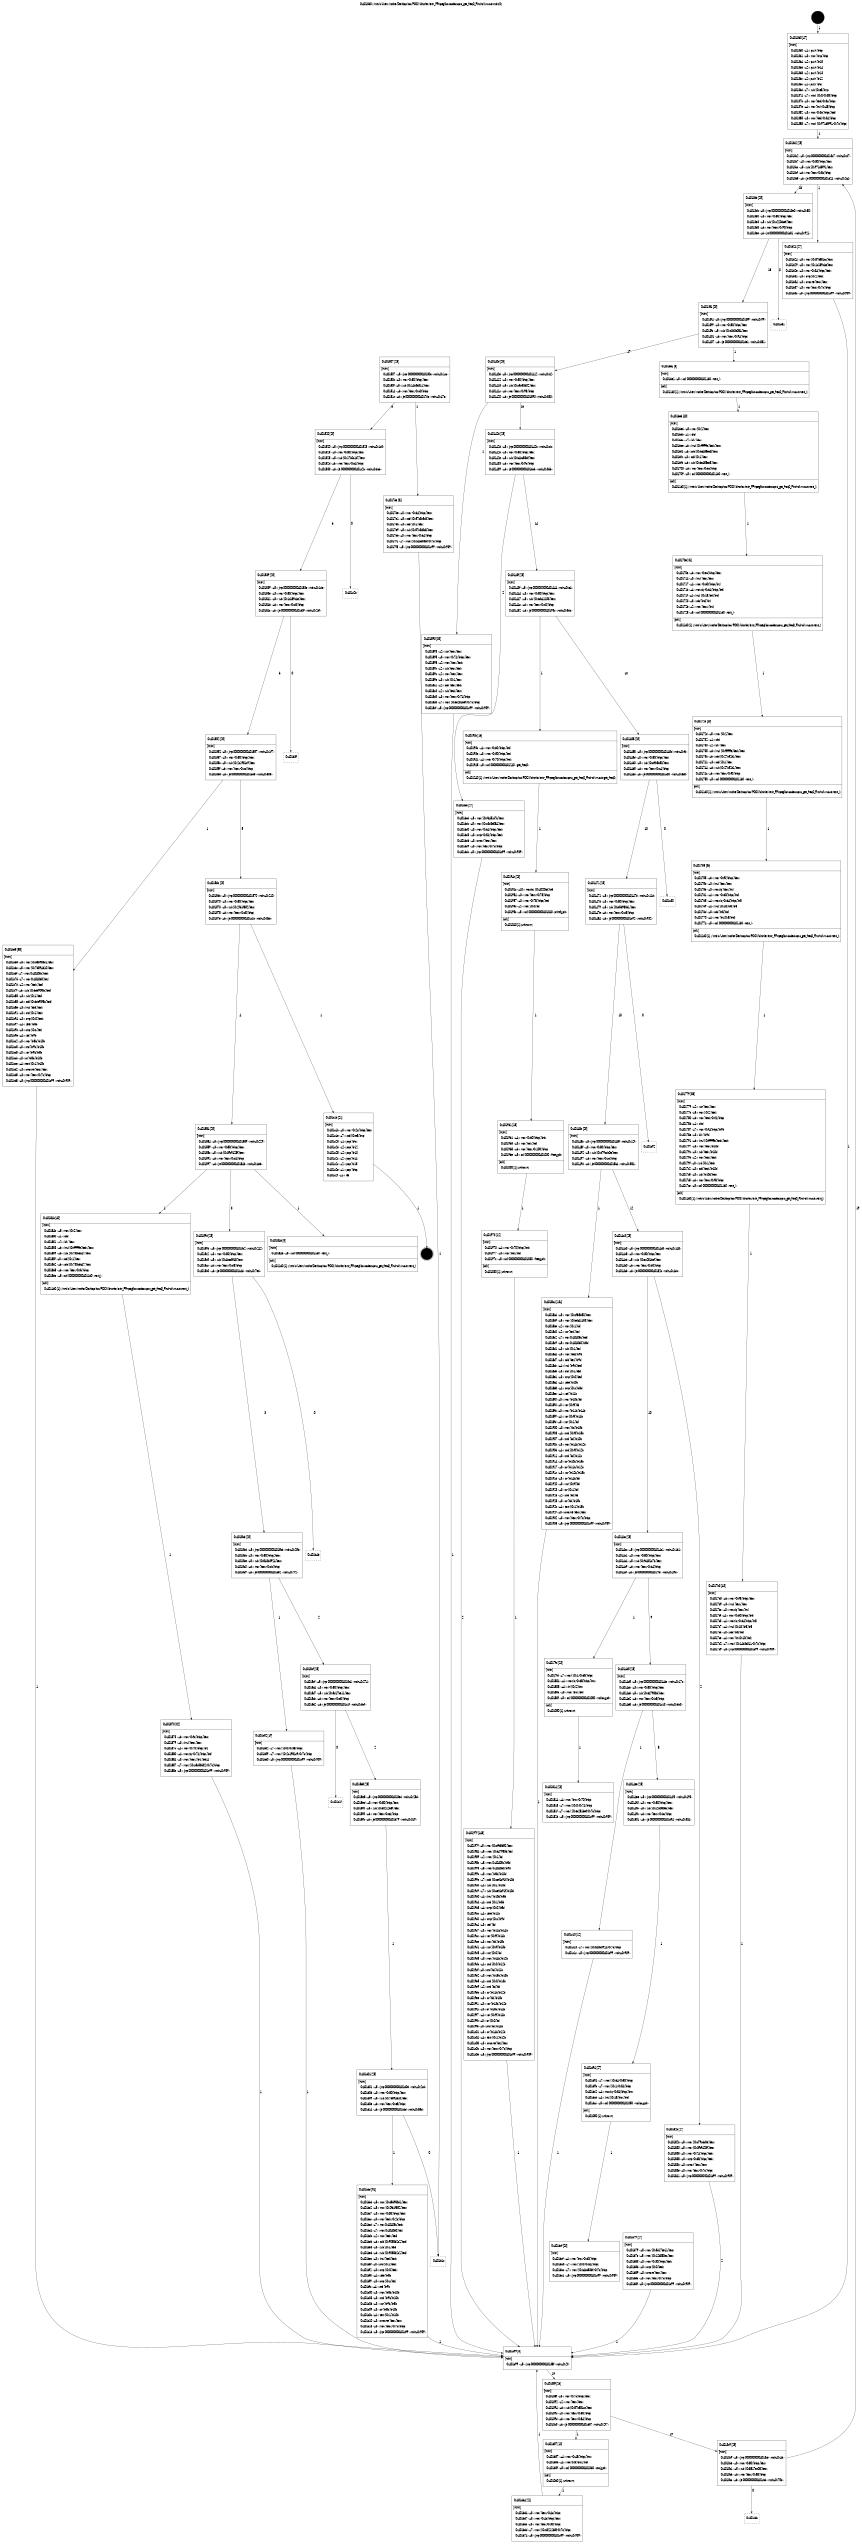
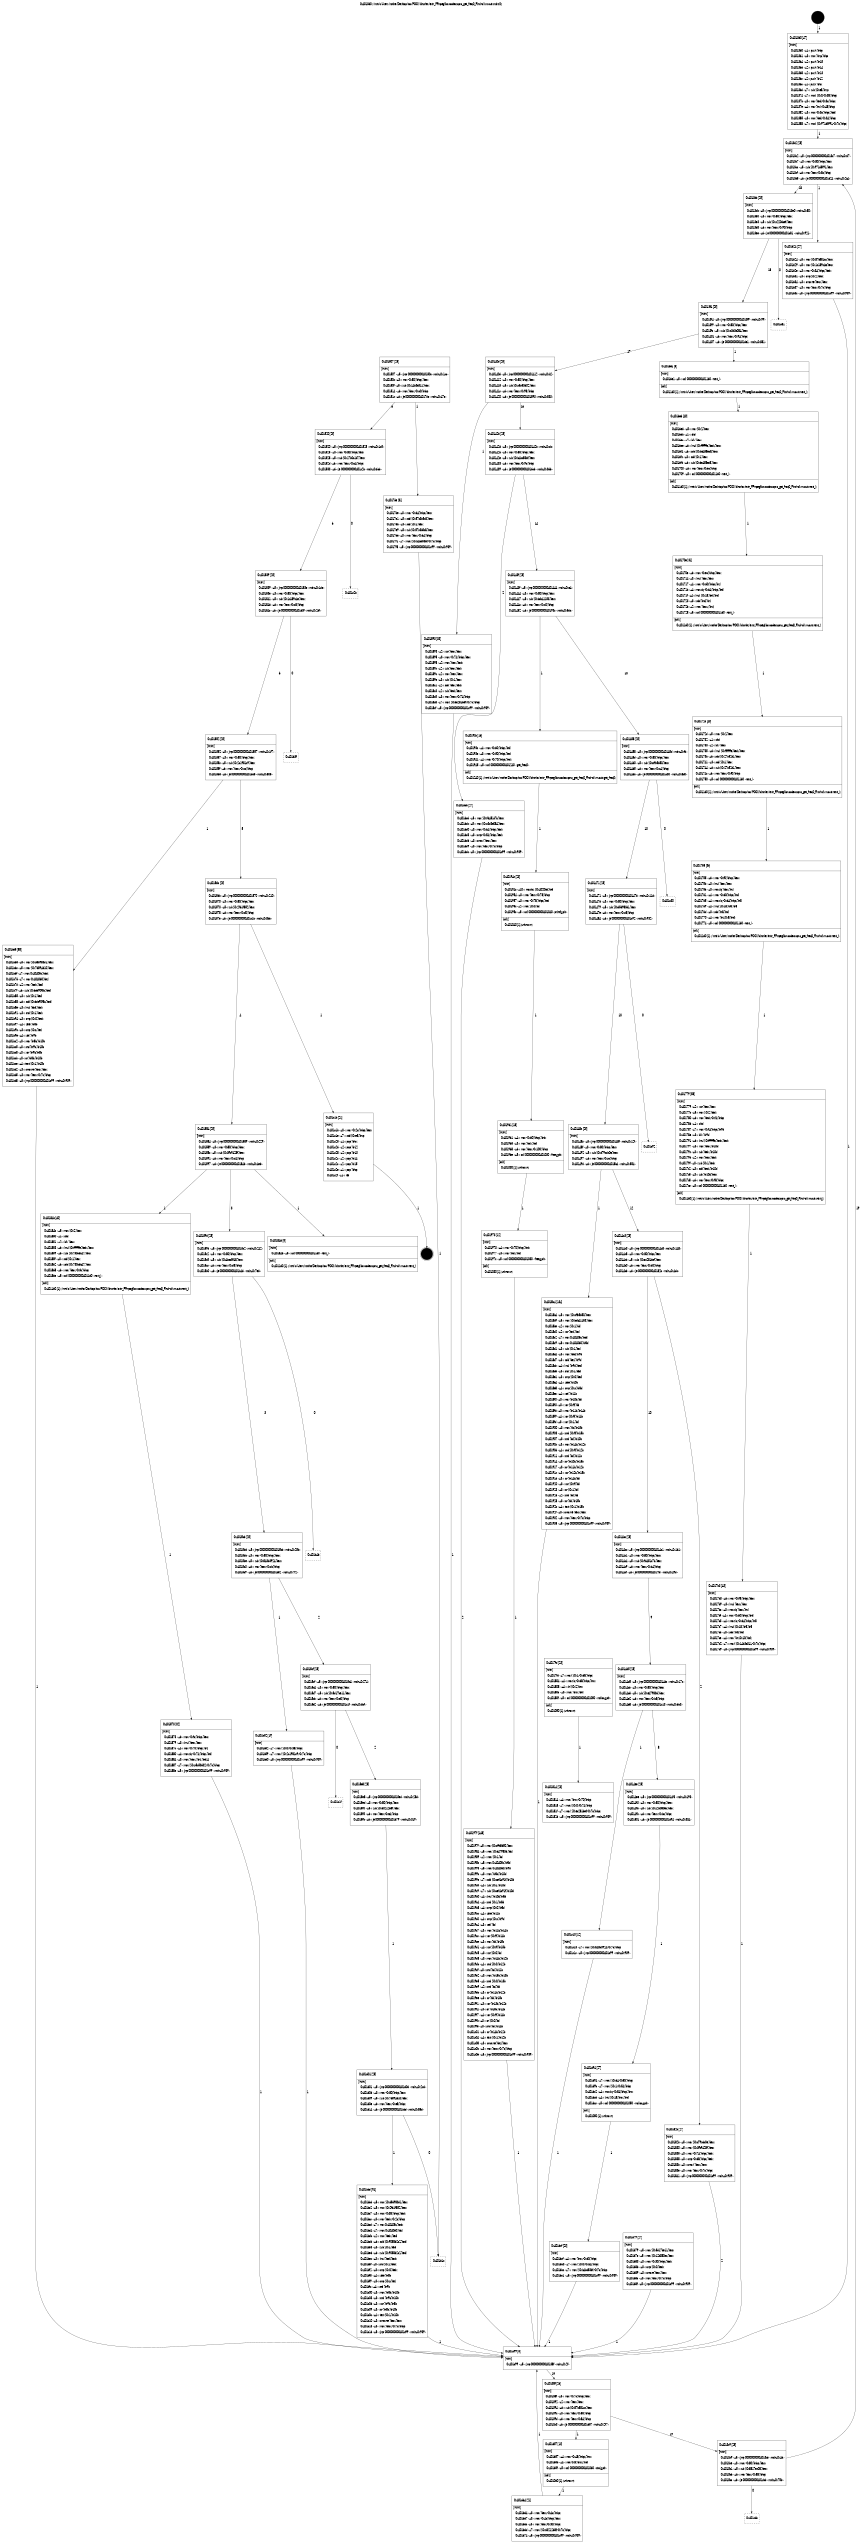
edge "0x4014bc [25]" -> "0x4017fd [23]": removed, label "1"
edge "0x4016af [23]" -> "0x401c99 [5]": added, label "1"
